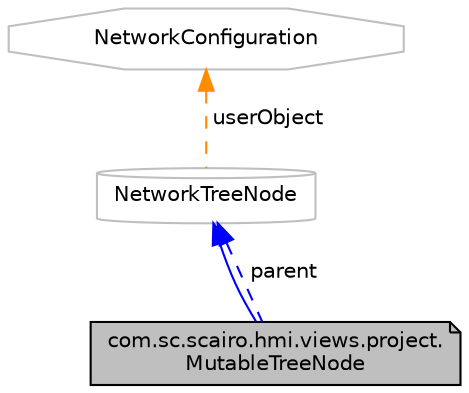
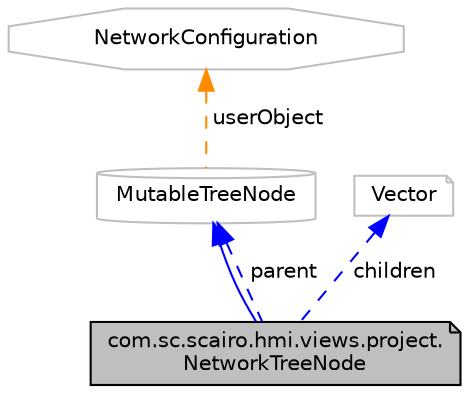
node "NetworkTreeNode": label "NetworkTreeNode" -> "MutableTreeNode"
node "Vector": added
node "com.sc.scairo.hmi.views.project. MutableTreeNode": label "com.sc.scairo.hmi.views.project. MutableTreeNode" -> "com.sc.scairo.hmi.views.project. NetworkTreeNode"
